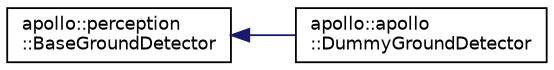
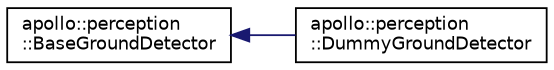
node "apollo::apollo ::DummyGroundDetector": label "apollo::apollo ::DummyGroundDetector" -> "apollo::perception ::DummyGroundDetector"
